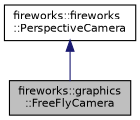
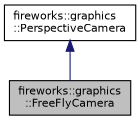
node "fireworks::fireworks ::PerspectiveCamera": label "fireworks::fireworks ::PerspectiveCamera" -> "fireworks::graphics ::PerspectiveCamera"
